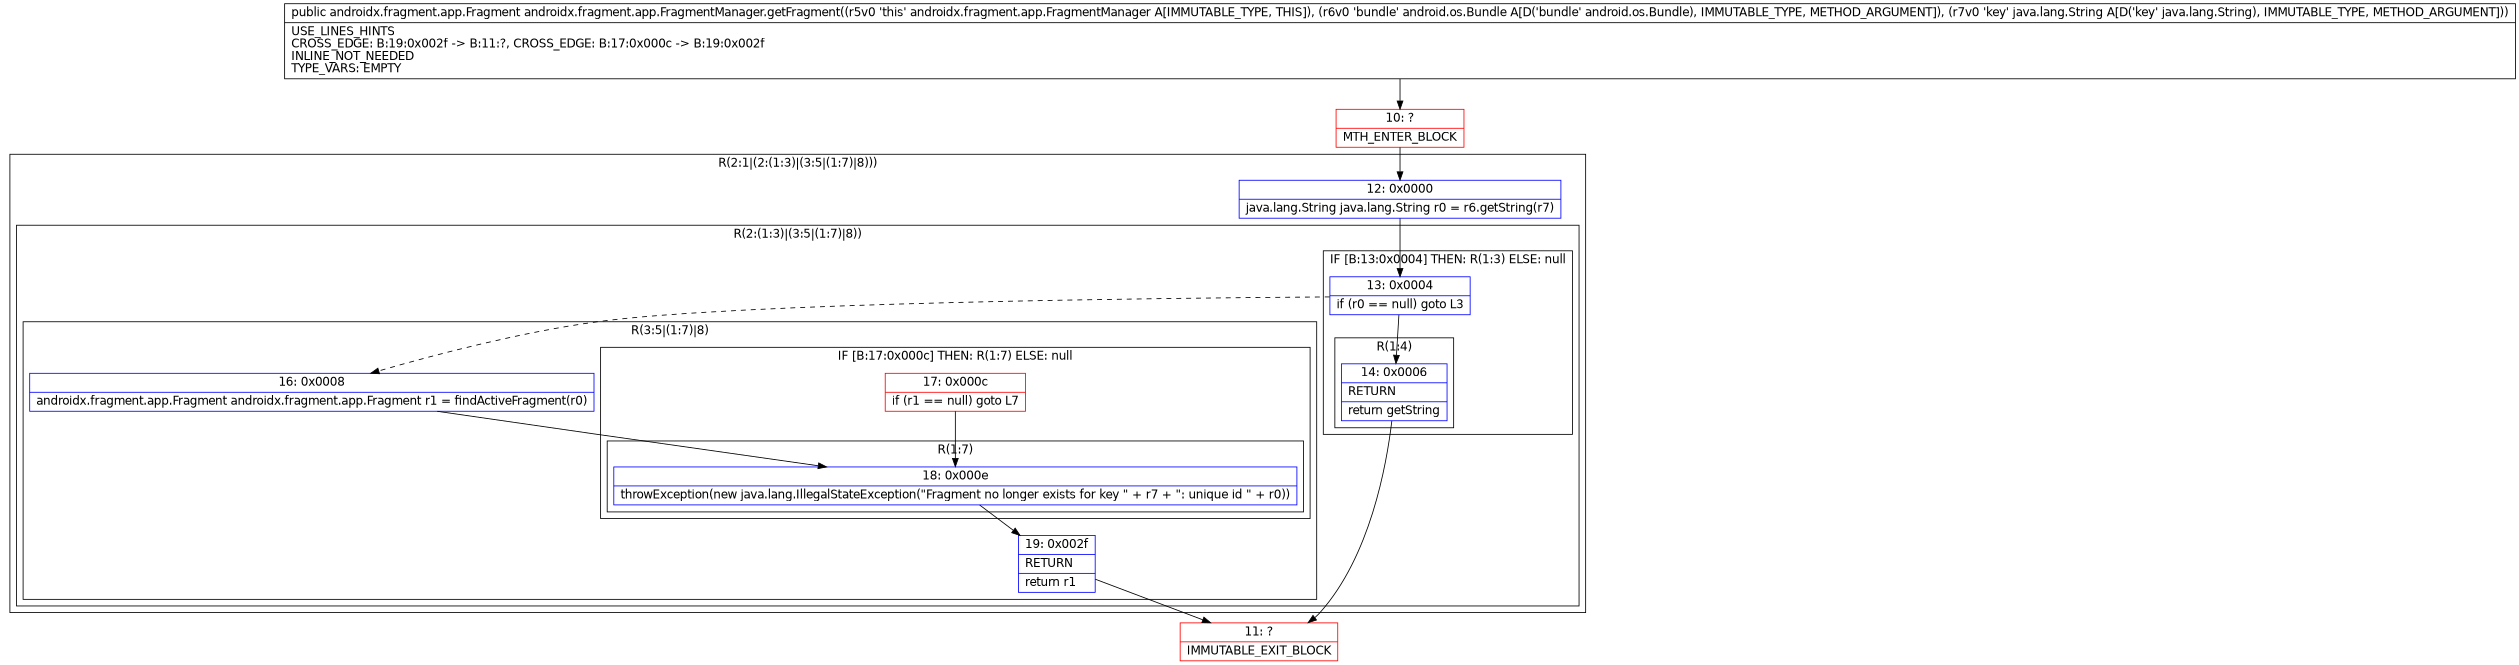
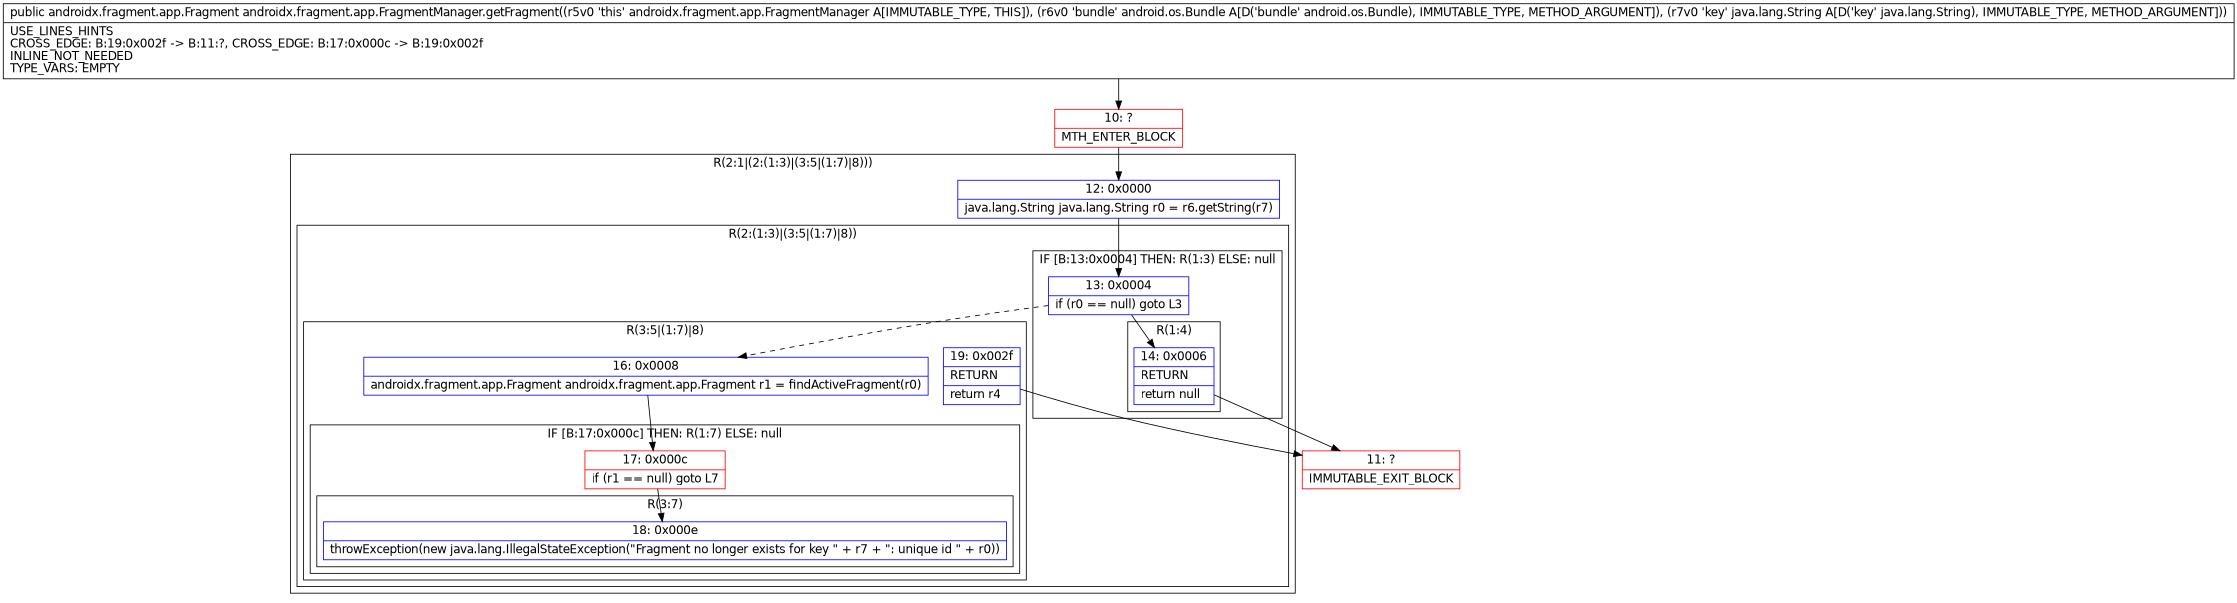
node "14: 0x0006": text "return getString" -> "return null"
edge "16: 0x0008" -> "18: 0x000e": now "16: 0x0008" -> "17: 0x000c"
cluster "R(1:7)": label "R(1:7)" -> "R(3:7)"
edge "18: 0x000e" -> "19: 0x002f": removed
node "19: 0x002f": text "return r1" -> "return r4"
